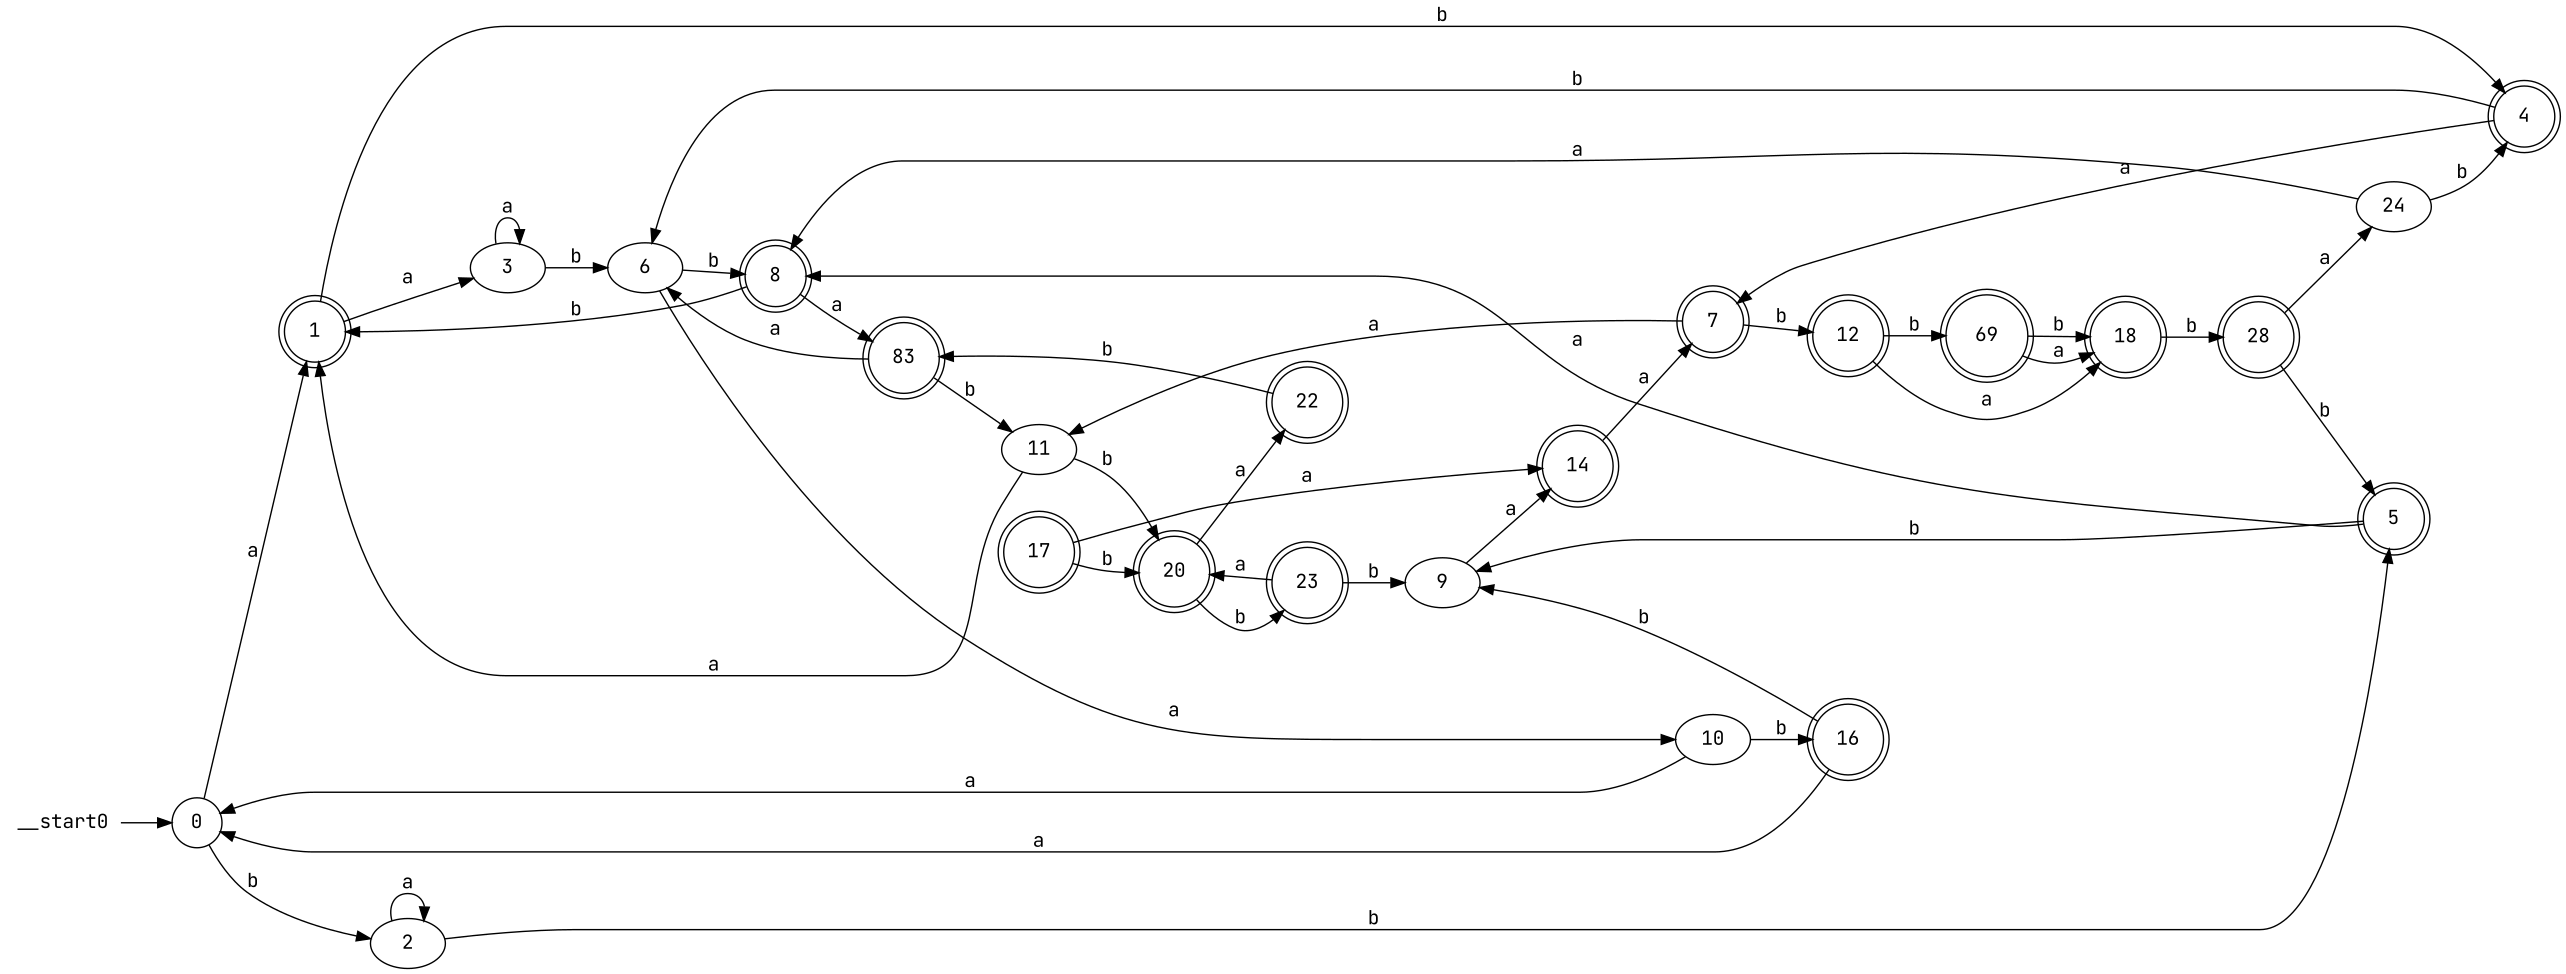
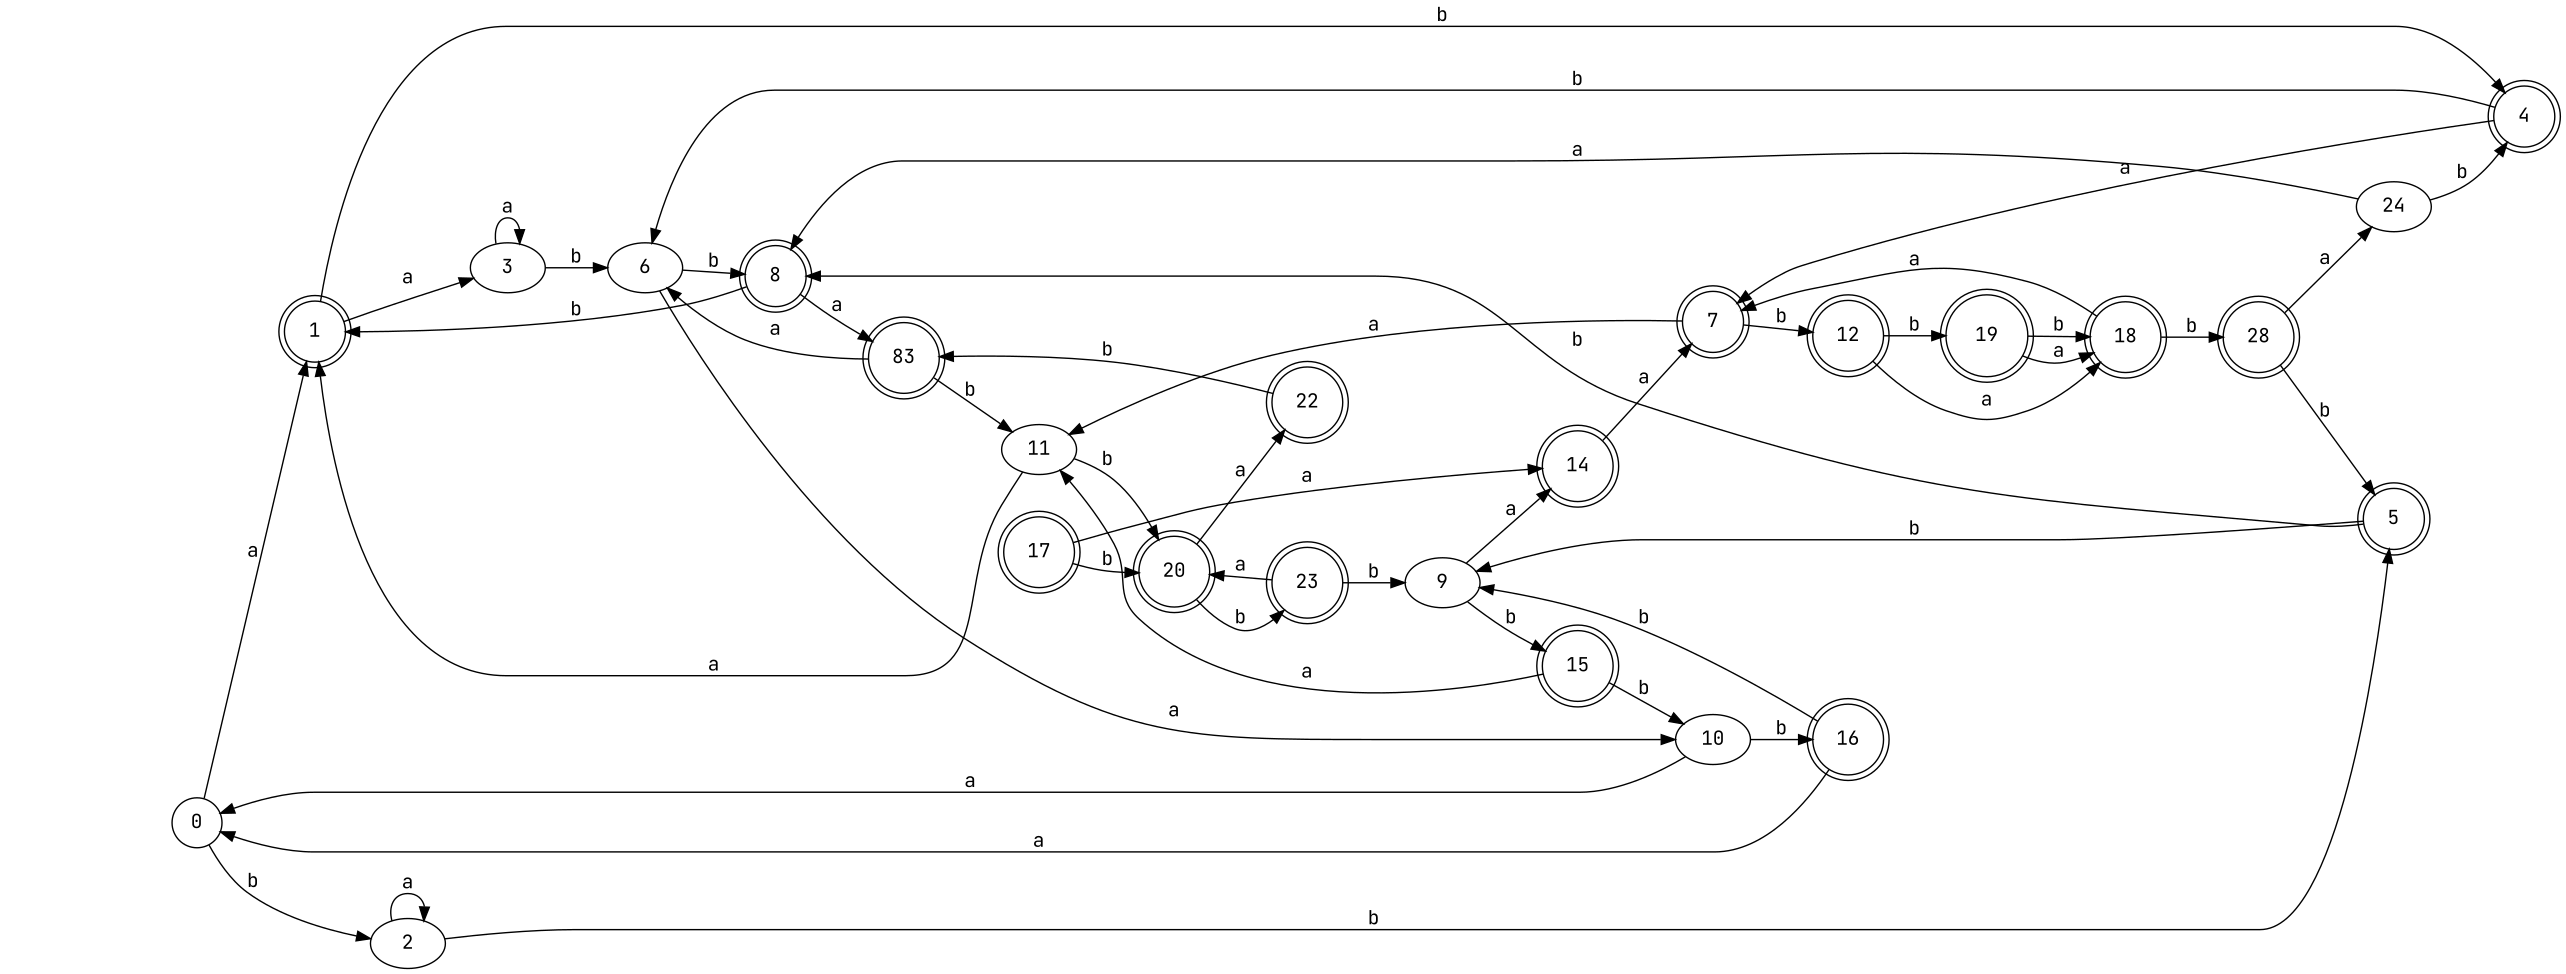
edge "18" -> "7": added, label "a"
node "69": label "69" -> "19"
edge "5" -> "8": label "a" -> "b"
node "15": added
node "__start0": removed
